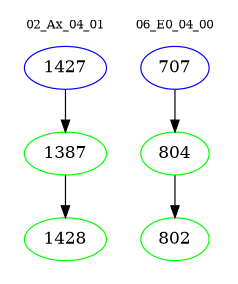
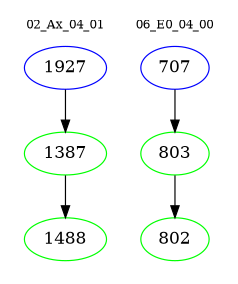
node "1427": label "1427" -> "1927"
node "804": label "804" -> "803"
node "1428": label "1428" -> "1488"
